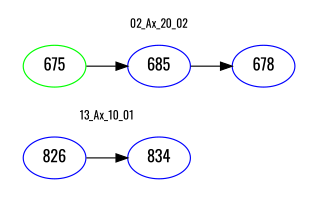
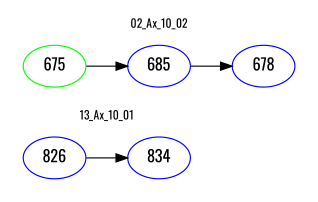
cluster "02_Ax_20_02": label "02_Ax_20_02" -> "02_Ax_10_02"
